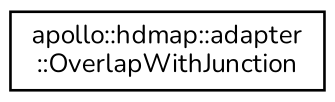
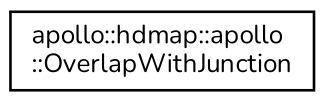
node "apollo::hdmap::adapter ::OverlapWithJunction": label "apollo::hdmap::adapter ::OverlapWithJunction" -> "apollo::hdmap::apollo ::OverlapWithJunction"
